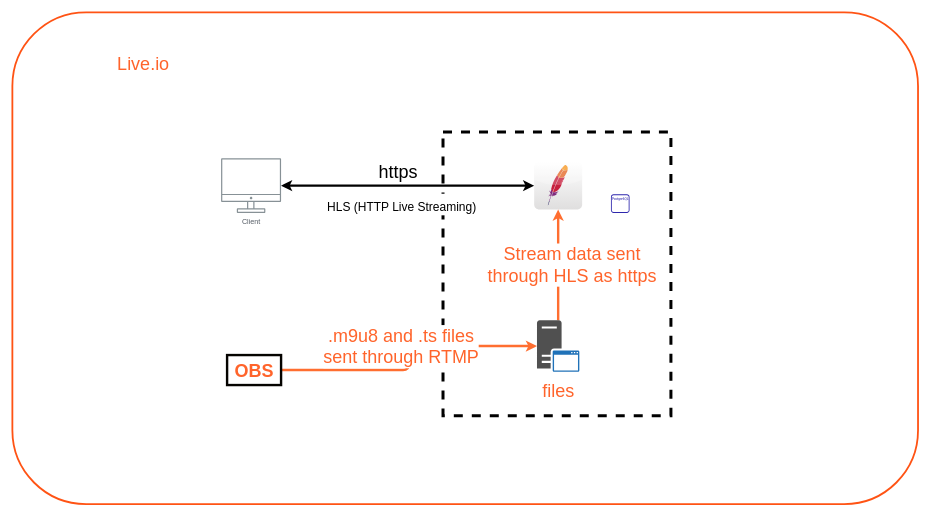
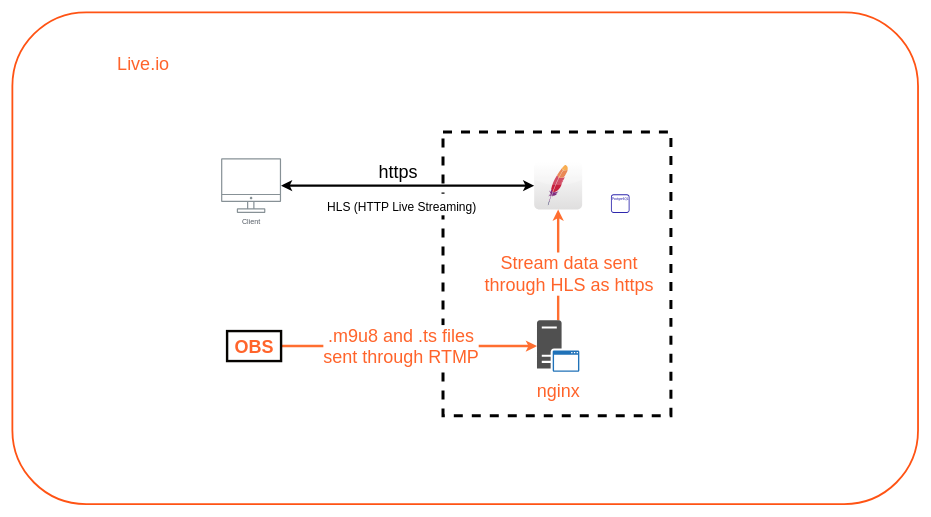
node "Stream data sent through HLS as https": moved (572, 265) -> (569, 274)
node "OBS": moved (254, 370) -> (254, 346)
node "files": label "files" -> "nginx"
